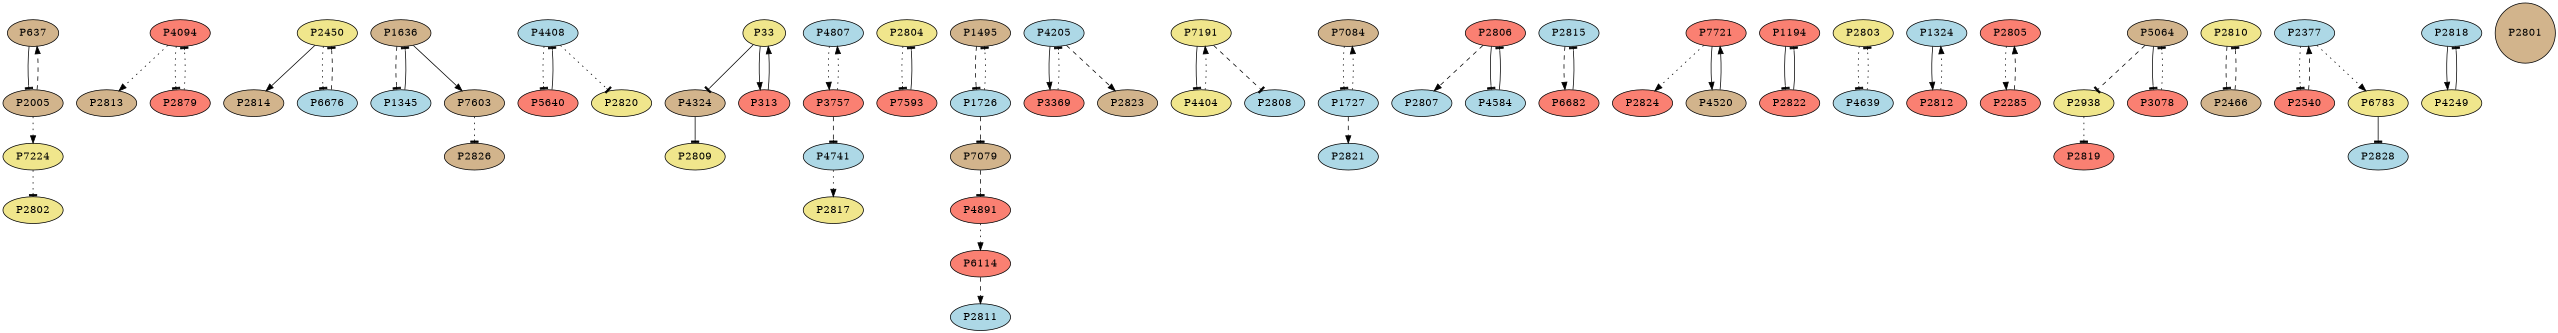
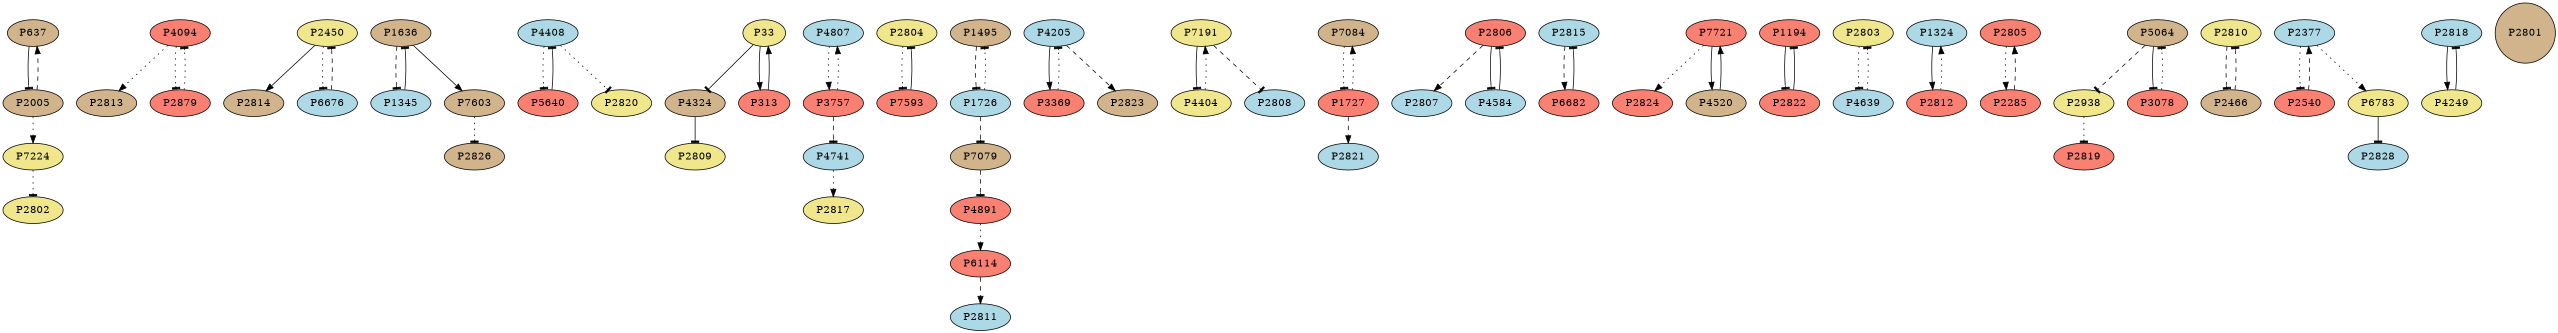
node "P1727": fillcolor lightblue -> salmon
